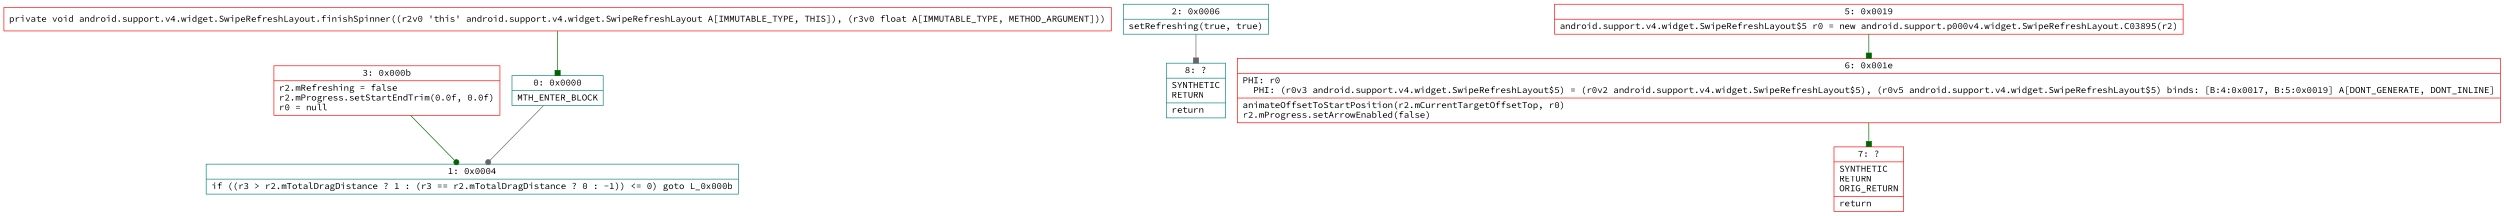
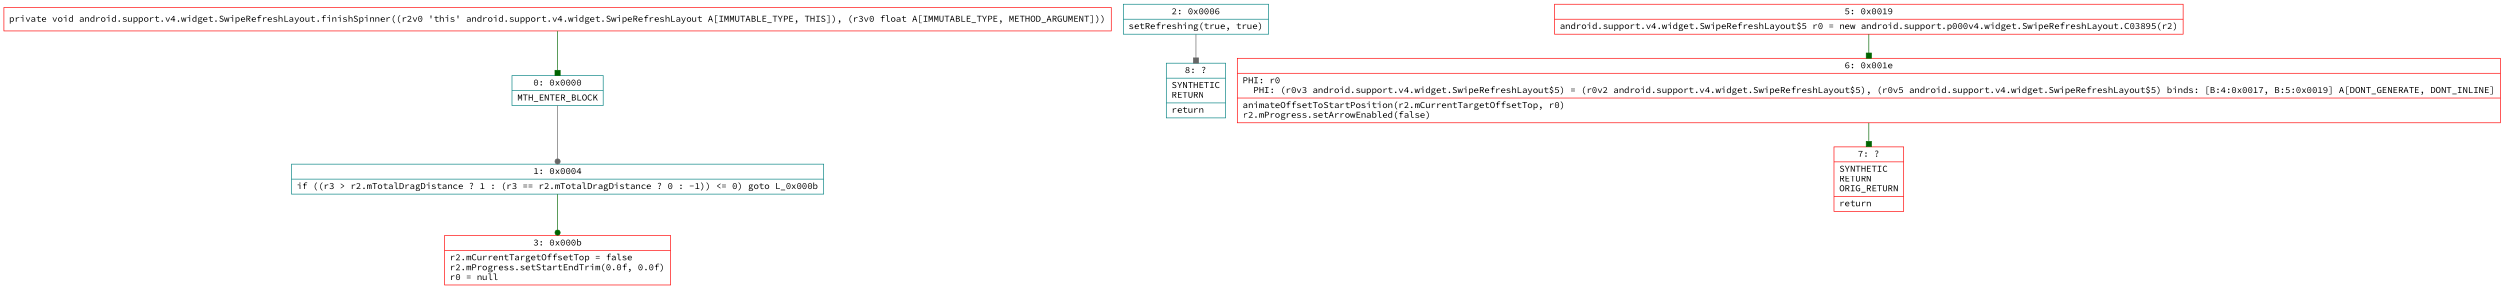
node "3: 0x000b": text "r2.mRefreshing = false" -> "r2.mCurrentTargetOffsetTop = false"
edge "3: 0x000b" -> "1: 0x0004": reversed
